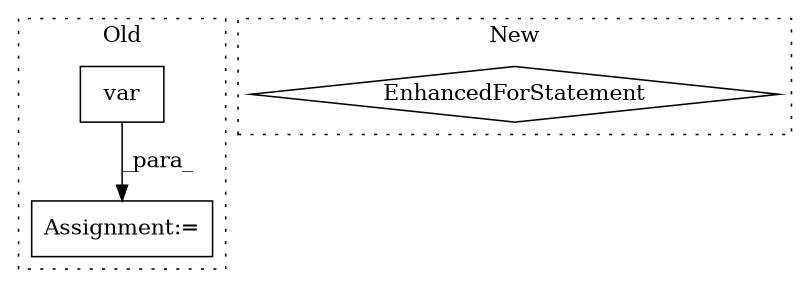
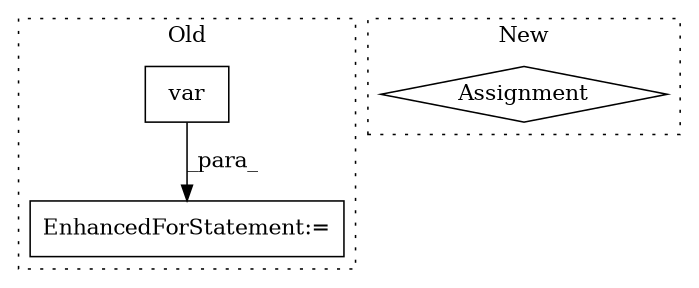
node "EnhancedForStatement": label "EnhancedForStatement" -> "Assignment"
node "Assignment:=": label "Assignment:=" -> "EnhancedForStatement:="
